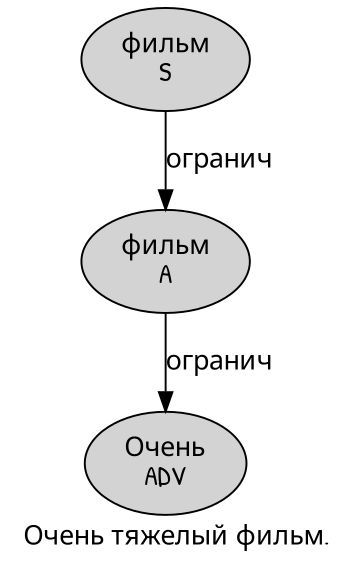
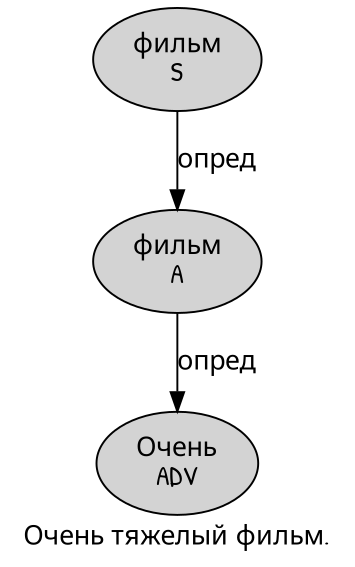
edge "фильм S" -> "фильм A": label "огранич" -> "опред"
edge "фильм A" -> "Очень ADV": label "огранич" -> "опред"
